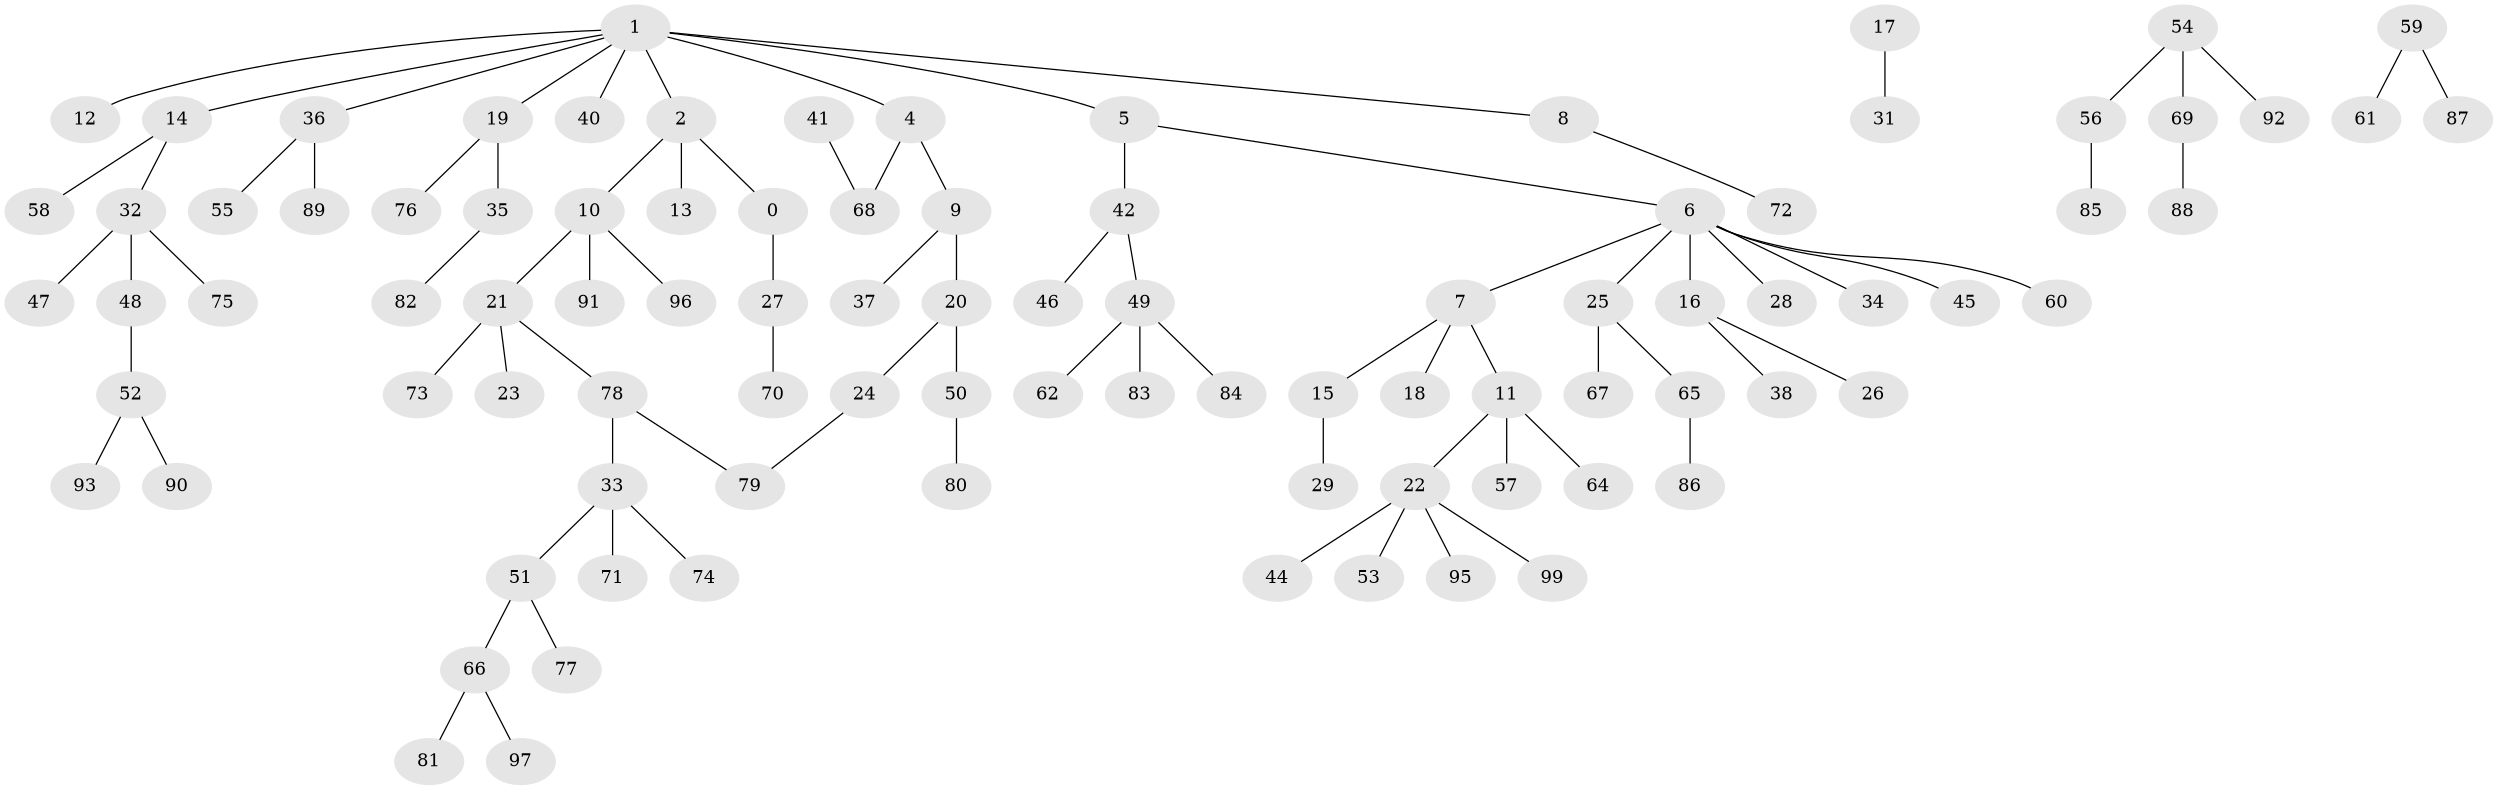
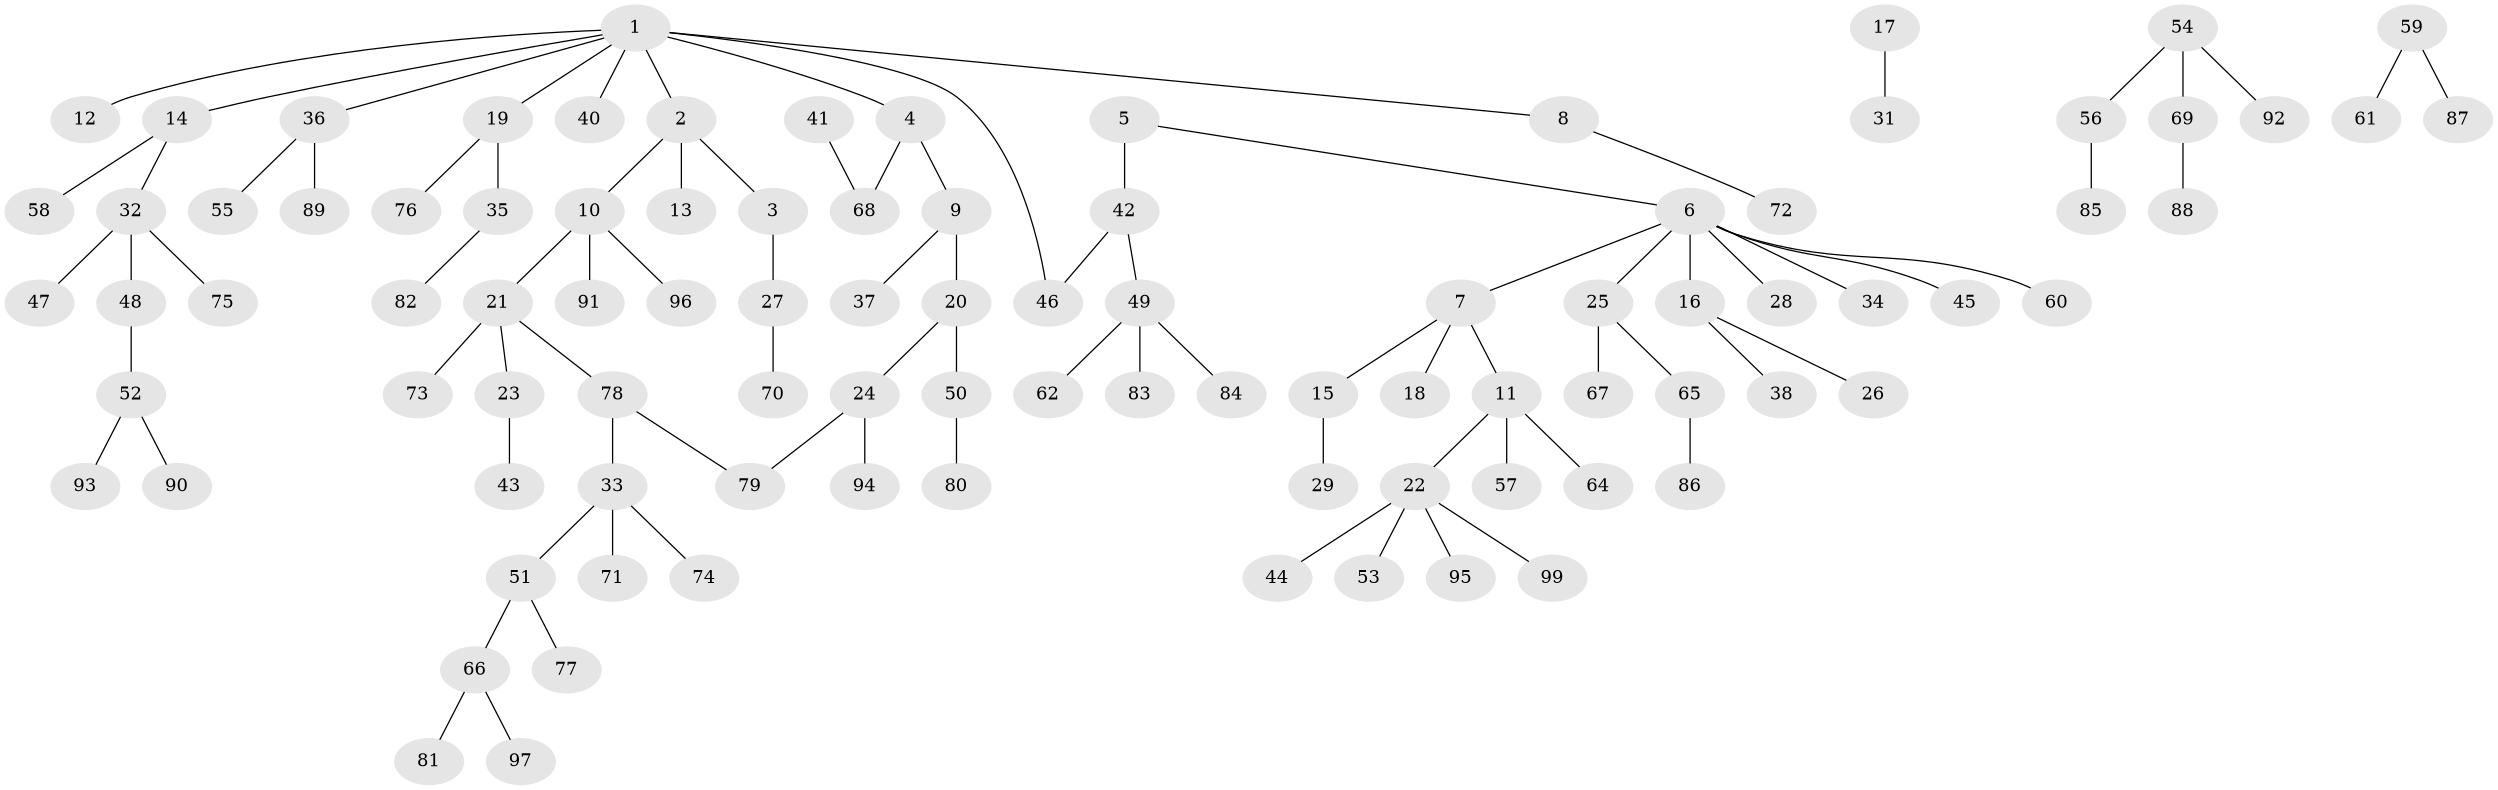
edge "1" -- "5": now "1" -- "46"
node "0": label "0" -> "3"
node "43": added
node "94": added
